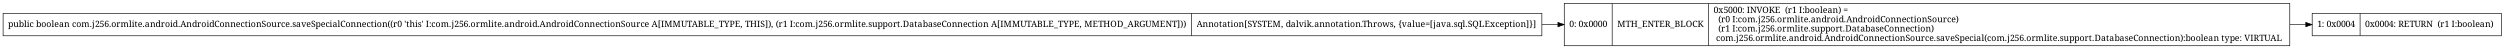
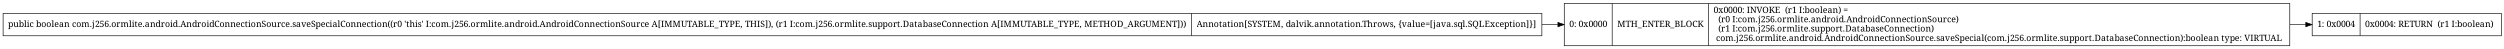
node "0: 0x0000": text "0x5000: INVOKE  (r1 I:boolean) =" -> "0x0000: INVOKE  (r1 I:boolean) ="
